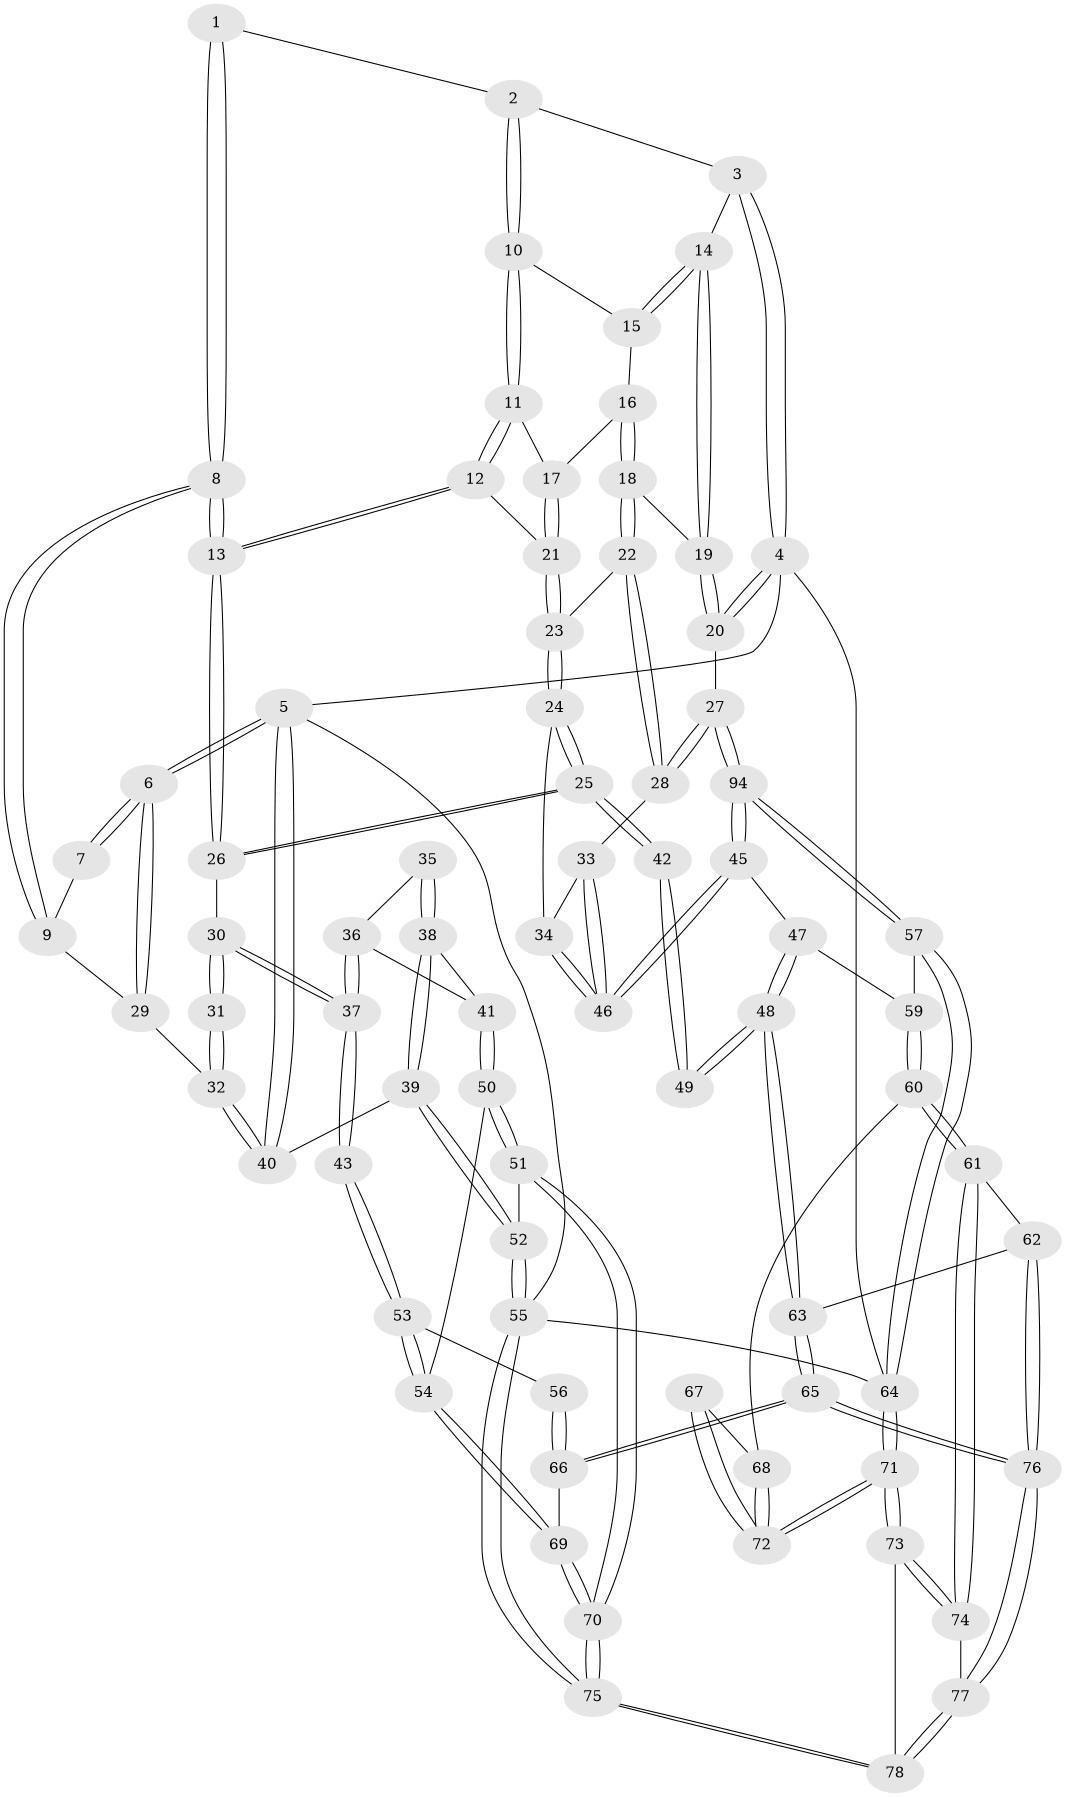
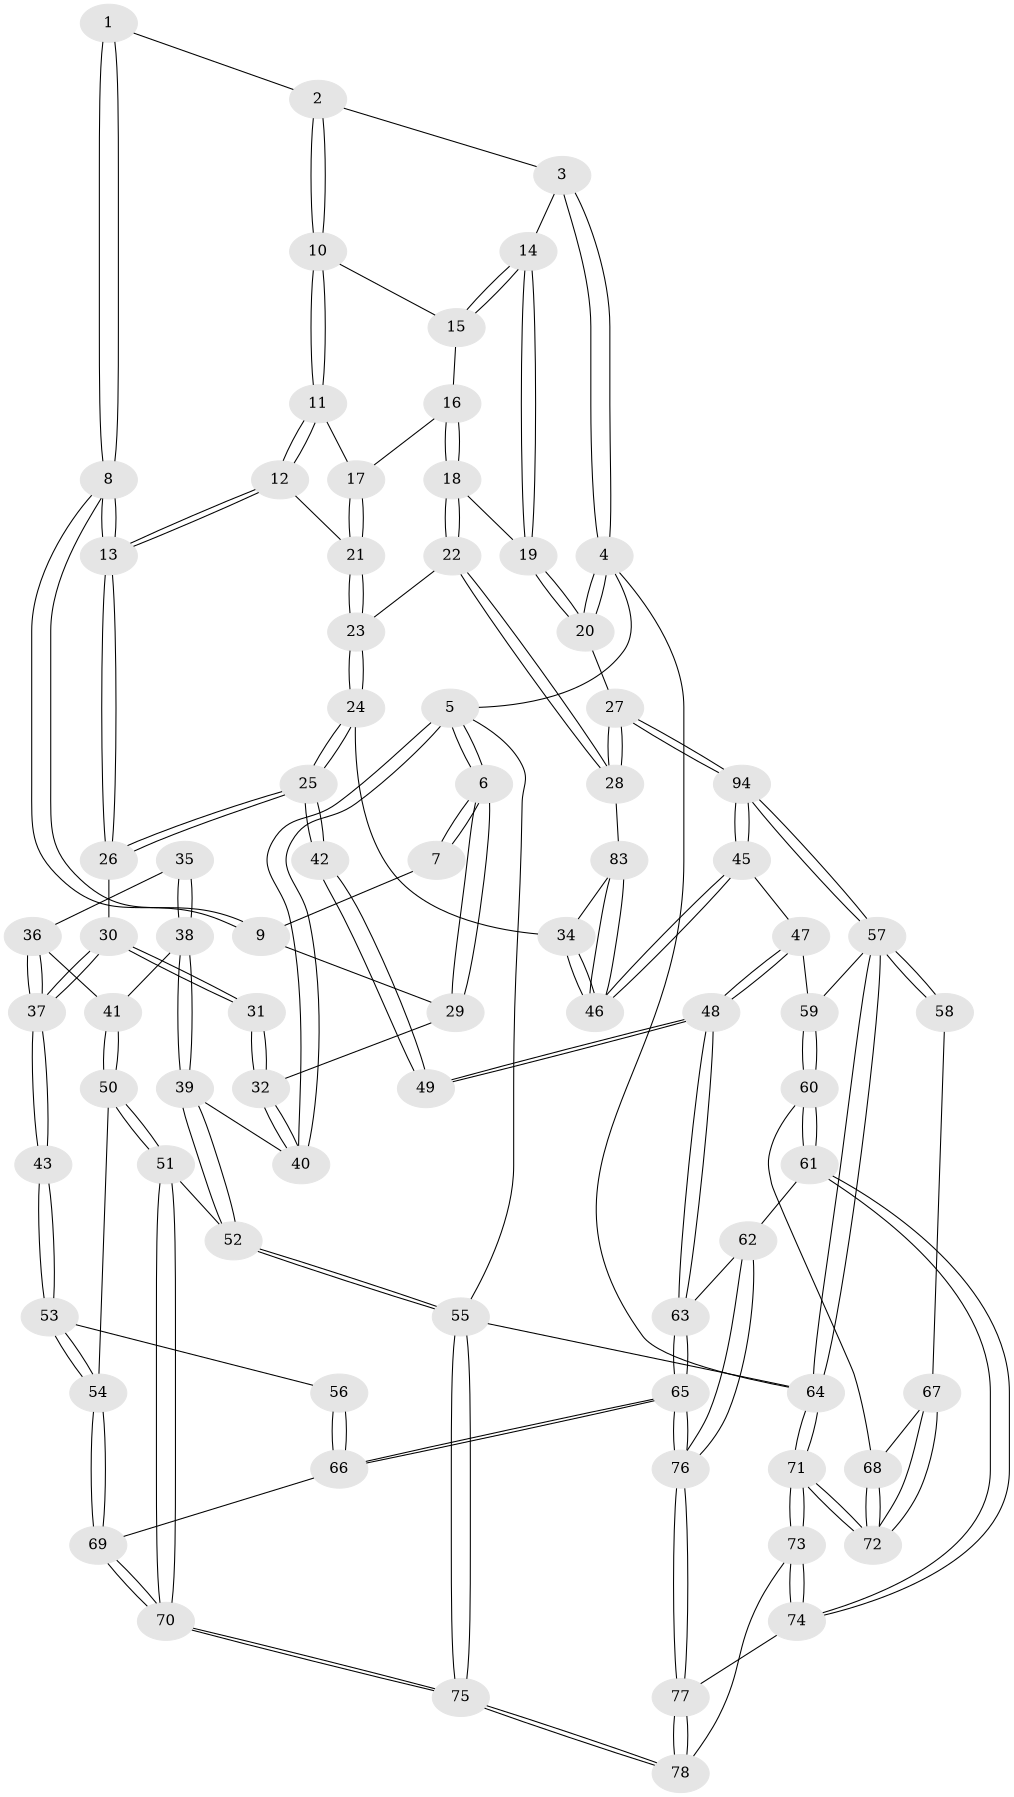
node "33": label "33" -> "83"
node "58": added
